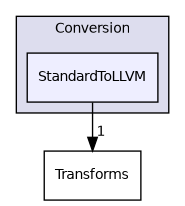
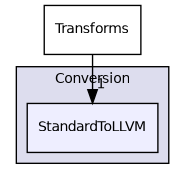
edge "StandardToLLVM" -> "Transforms": reversed
